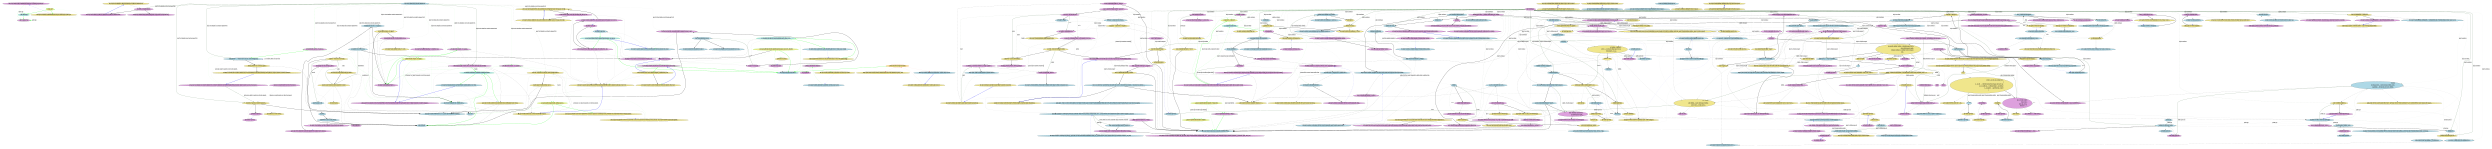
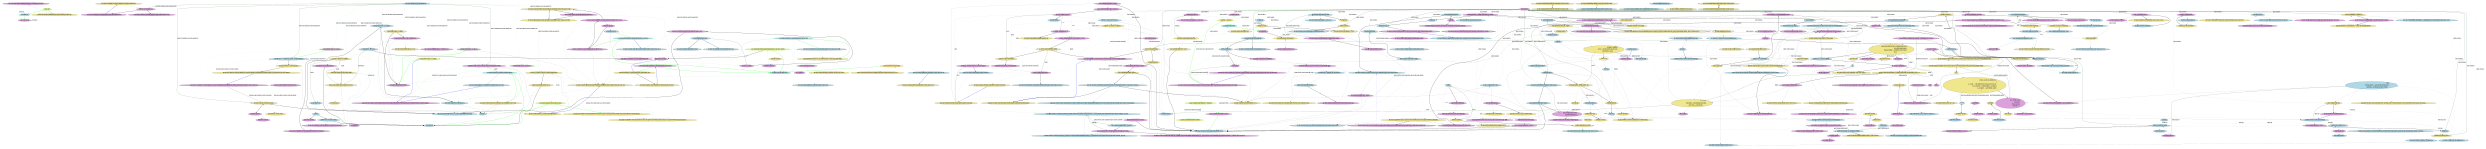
node "Entry System.GC.Collect()": added
